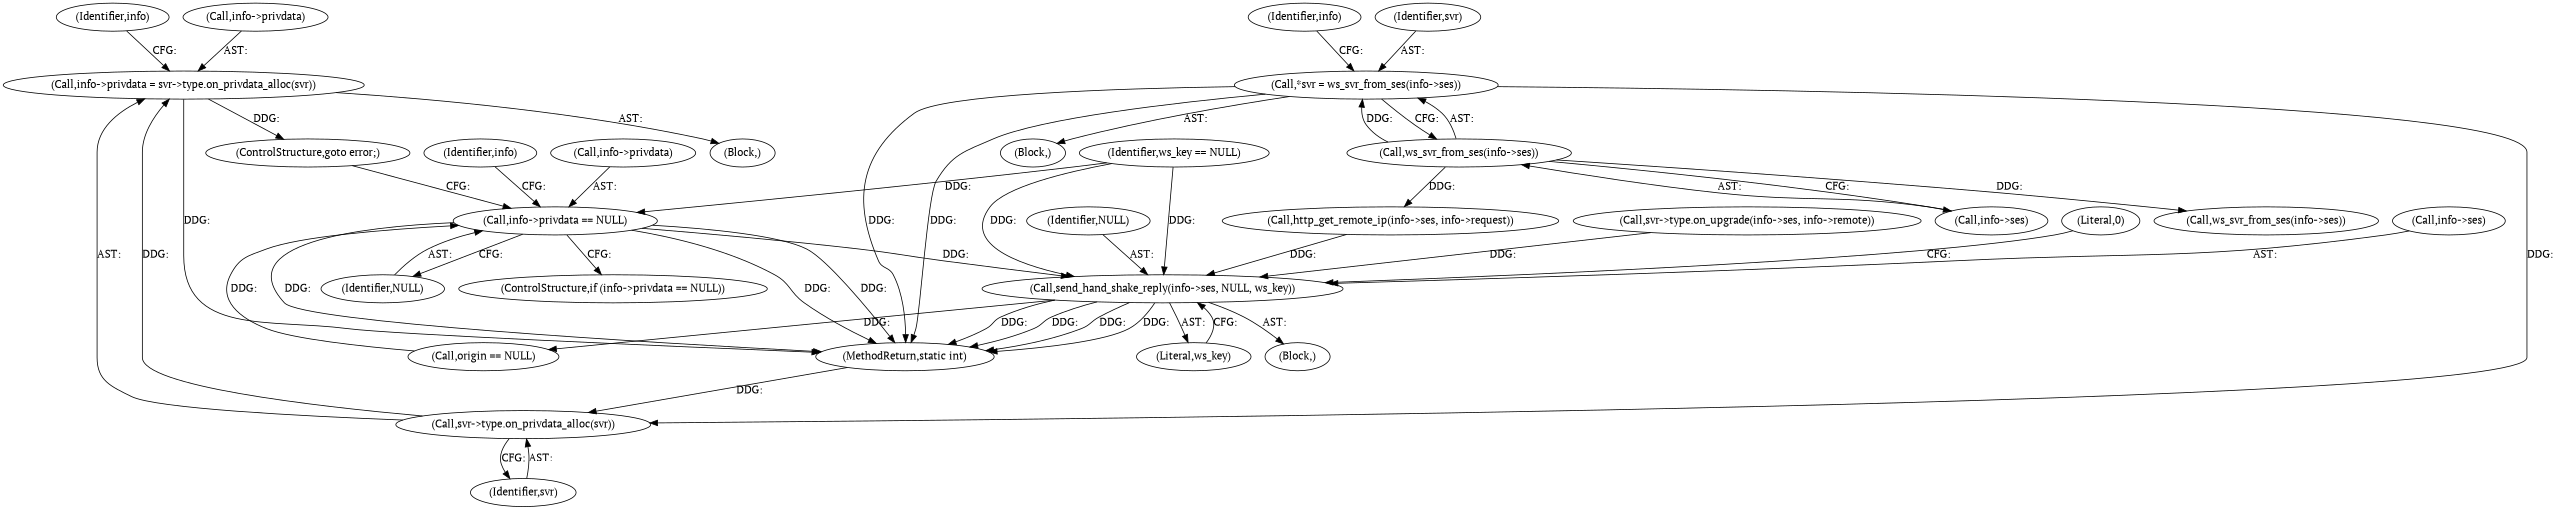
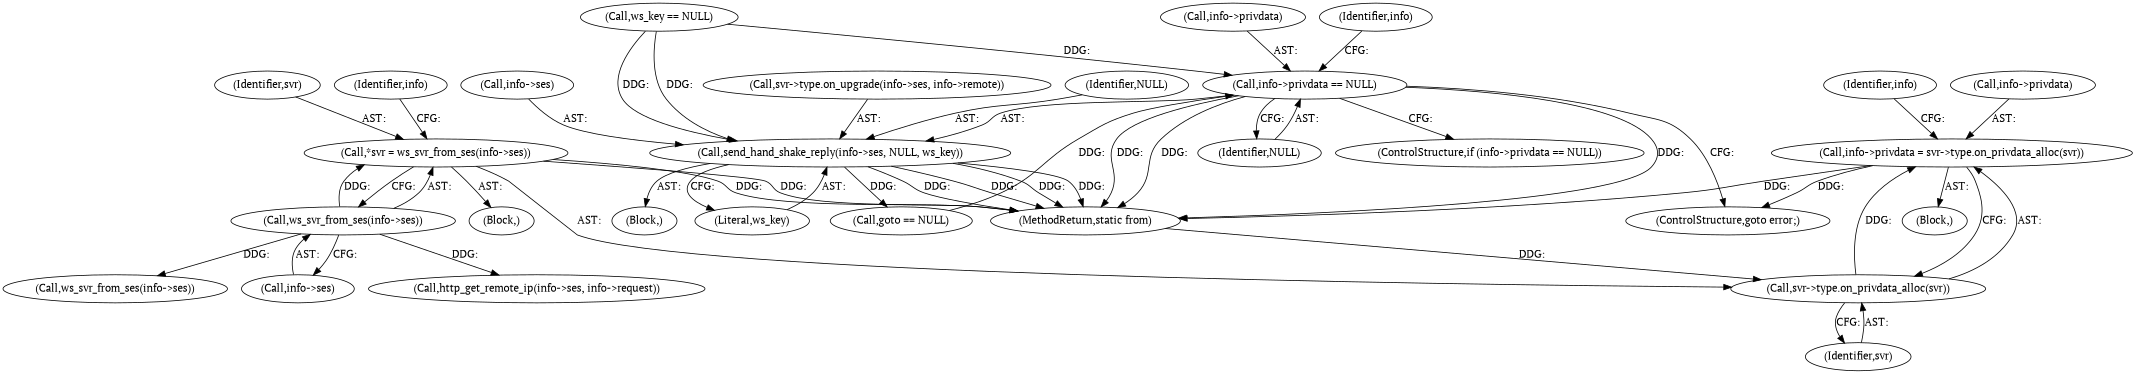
node "(Identifier,ws_key == NULL)": label "(Identifier,ws_key == NULL)" -> "(Call,ws_key == NULL)"
edge "(ControlStructure,goto error;)" -> "(Call,info->privdata == NULL)": reversed
node "(Literal,0)": removed
edge "(Call,info->privdata = svr->type.on_privdata_alloc(svr))" -> "(Call,svr->type.on_privdata_alloc(svr))": added, label "CFG:"
edge "(Call,http_get_remote_ip(info->ses, info->request))" -> "(Call,send_hand_shake_reply(info->ses, NULL, ws_key))": removed, label "DDG:"
edge "(Call,info->privdata == NULL)" -> "(Call,send_hand_shake_reply(info->ses, NULL, ws_key))": label "DDG: " -> "AST: "
edge "(Call,svr->type.on_upgrade(info->ses, info->remote))" -> "(Call,send_hand_shake_reply(info->ses, NULL, ws_key))": label "DDG: " -> "AST: "
edge "(Call,*svr = ws_svr_from_ses(info->ses))" -> "(Call,svr->type.on_privdata_alloc(svr))": label "DDG: " -> "AST: "
edge "(Call,send_hand_shake_reply(info->ses, NULL, ws_key))" -> "(Literal,ws_key)": label "AST: " -> "CFG: "
edge "(Literal,ws_key)" -> "(Call,send_hand_shake_reply(info->ses, NULL, ws_key))": label "CFG: " -> "AST: "
node "(Call,origin == NULL)": label "(Call,origin == NULL)" -> "(Call,goto == NULL)"
node "(MethodReturn,static int)": label "(MethodReturn,static int)" -> "(MethodReturn,static from)"
